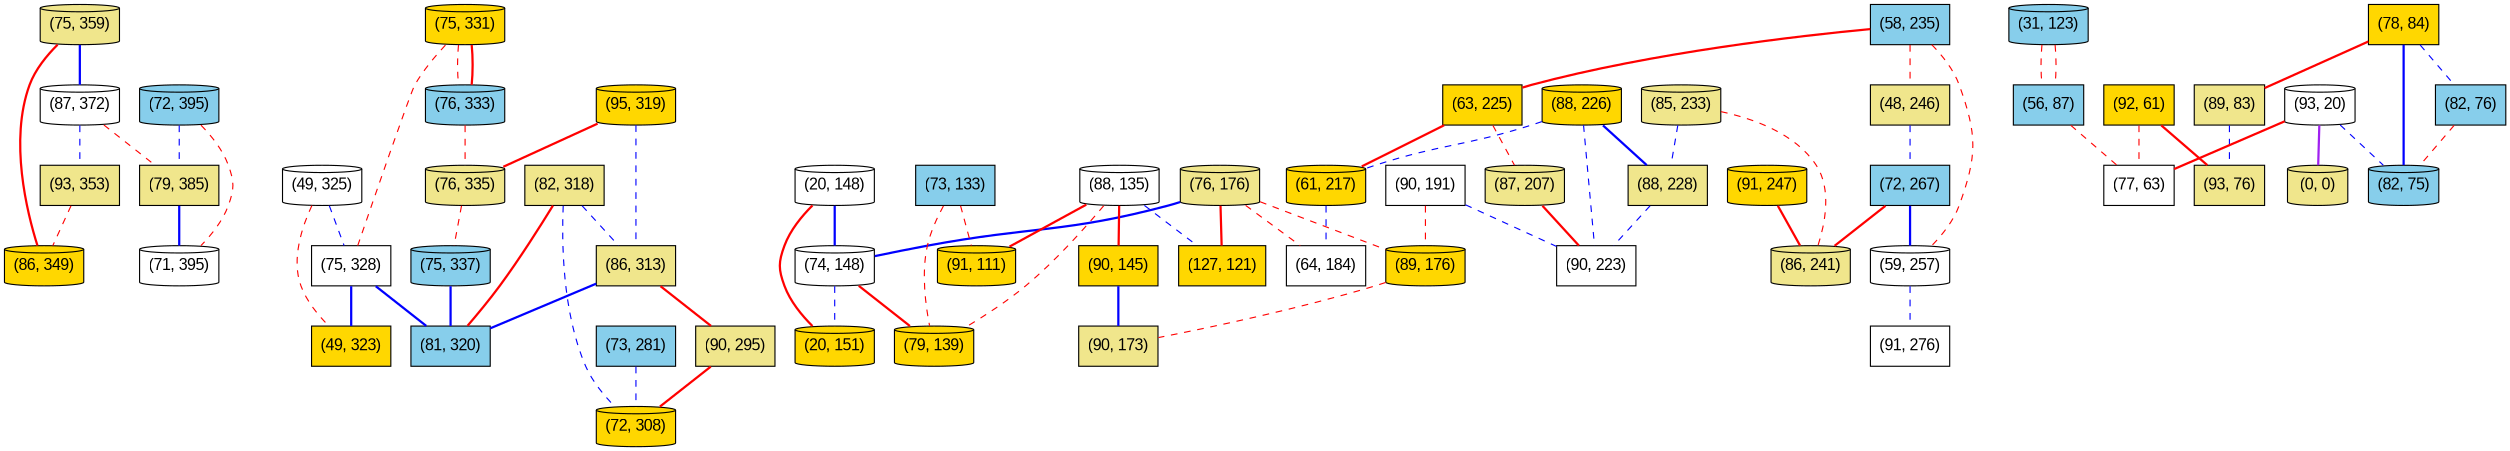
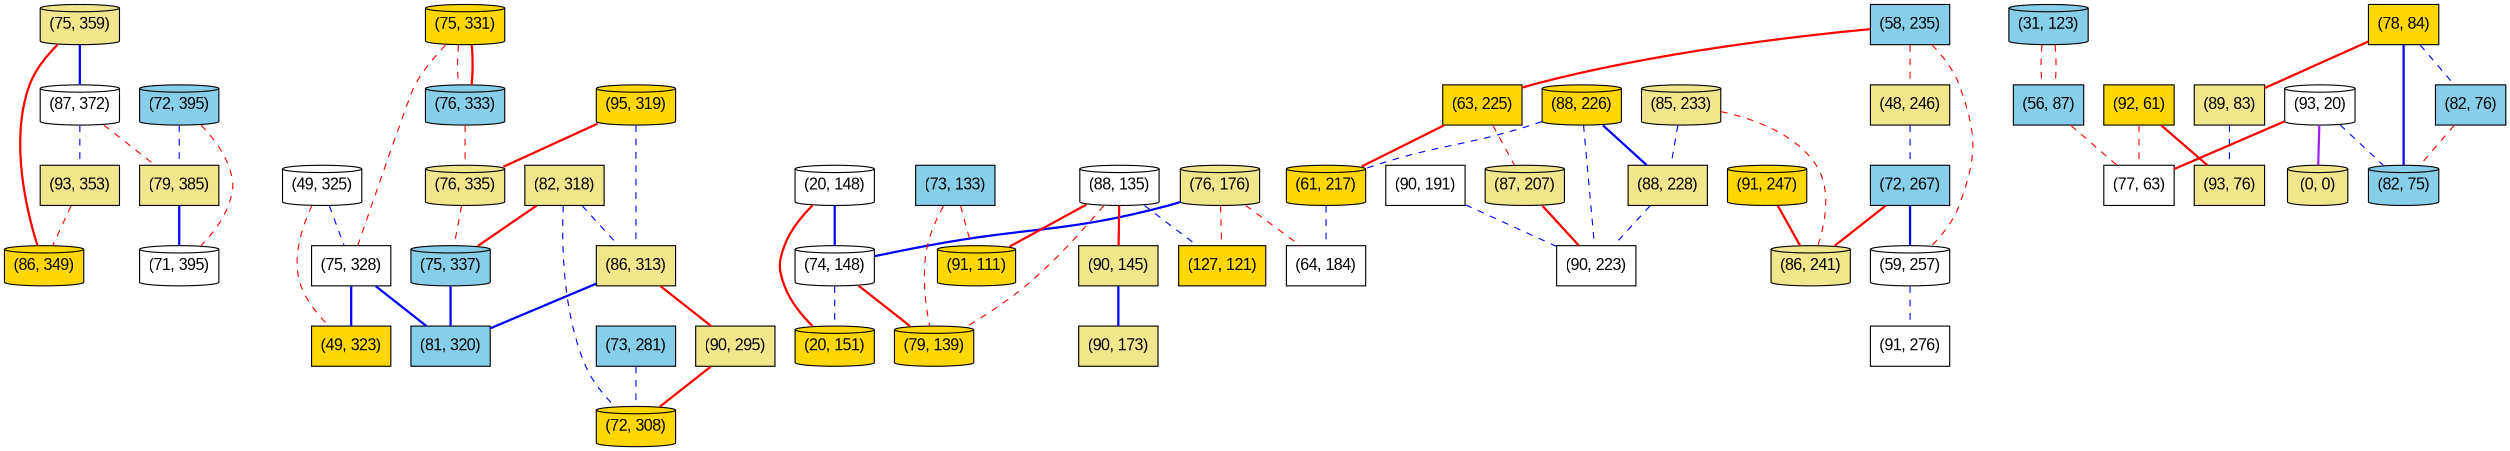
edge "(76, 176)" -- "(127, 121)": style bold -> dashed
node "(90, 145)": fillcolor gold -> khaki
node "(89, 176)": removed
edge "(82, 318)" -- "(81, 320)": now "(82, 318)" -- "(75, 337)"
